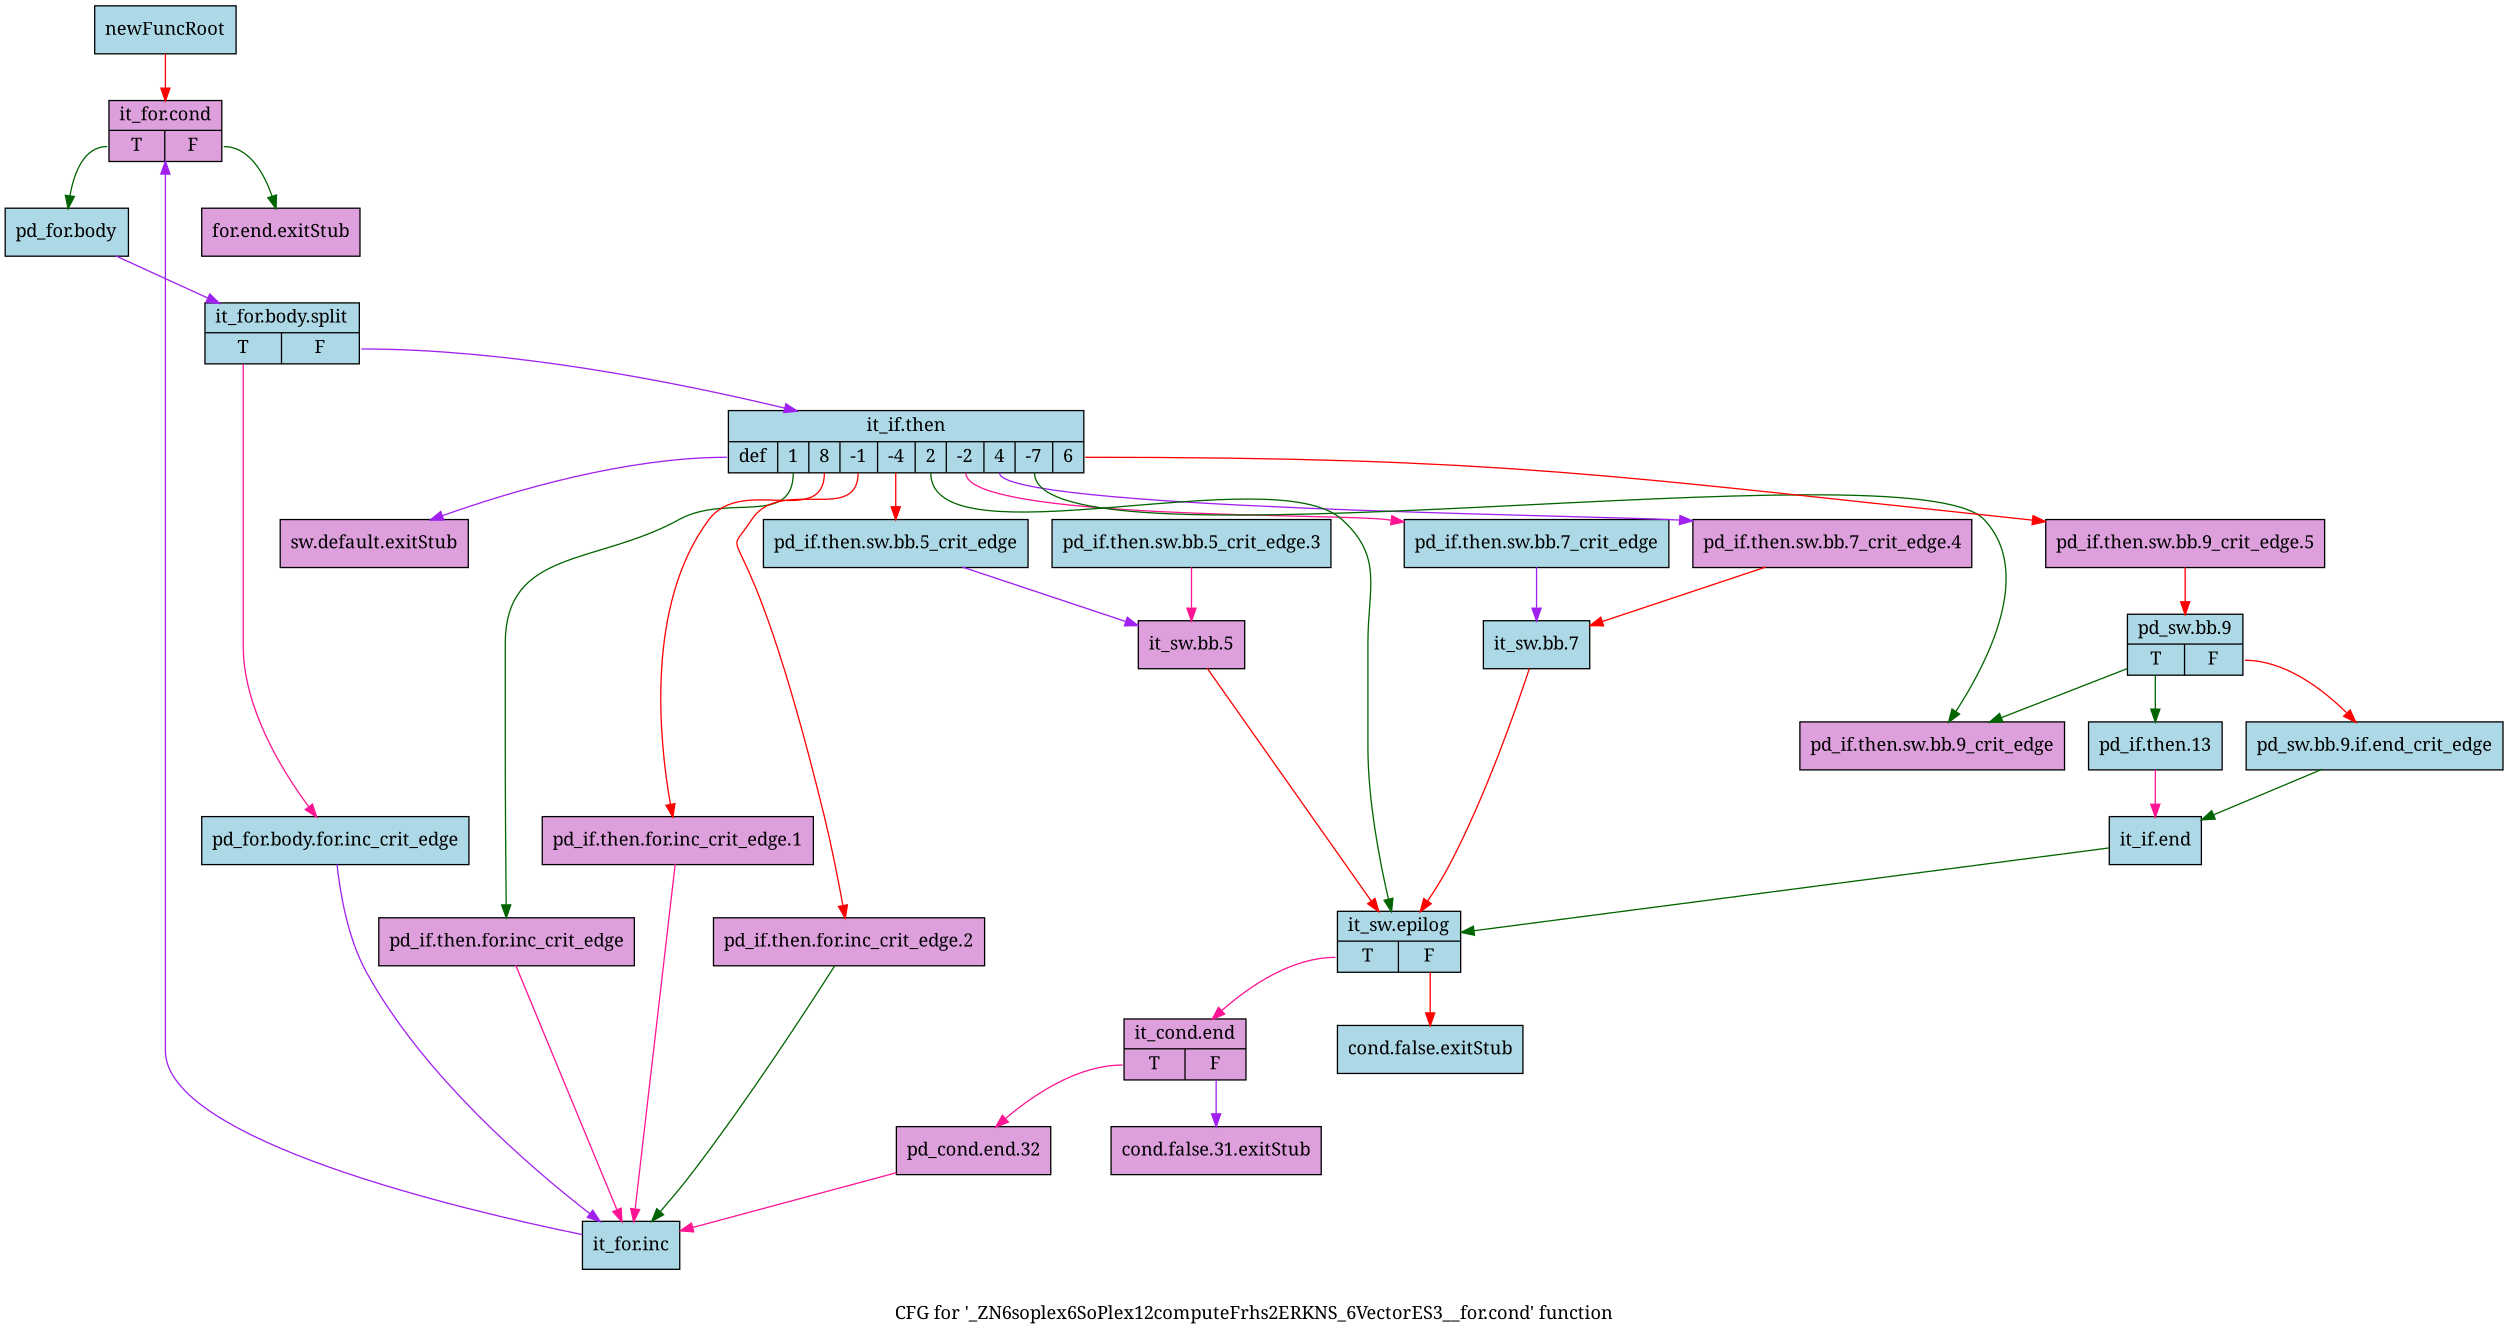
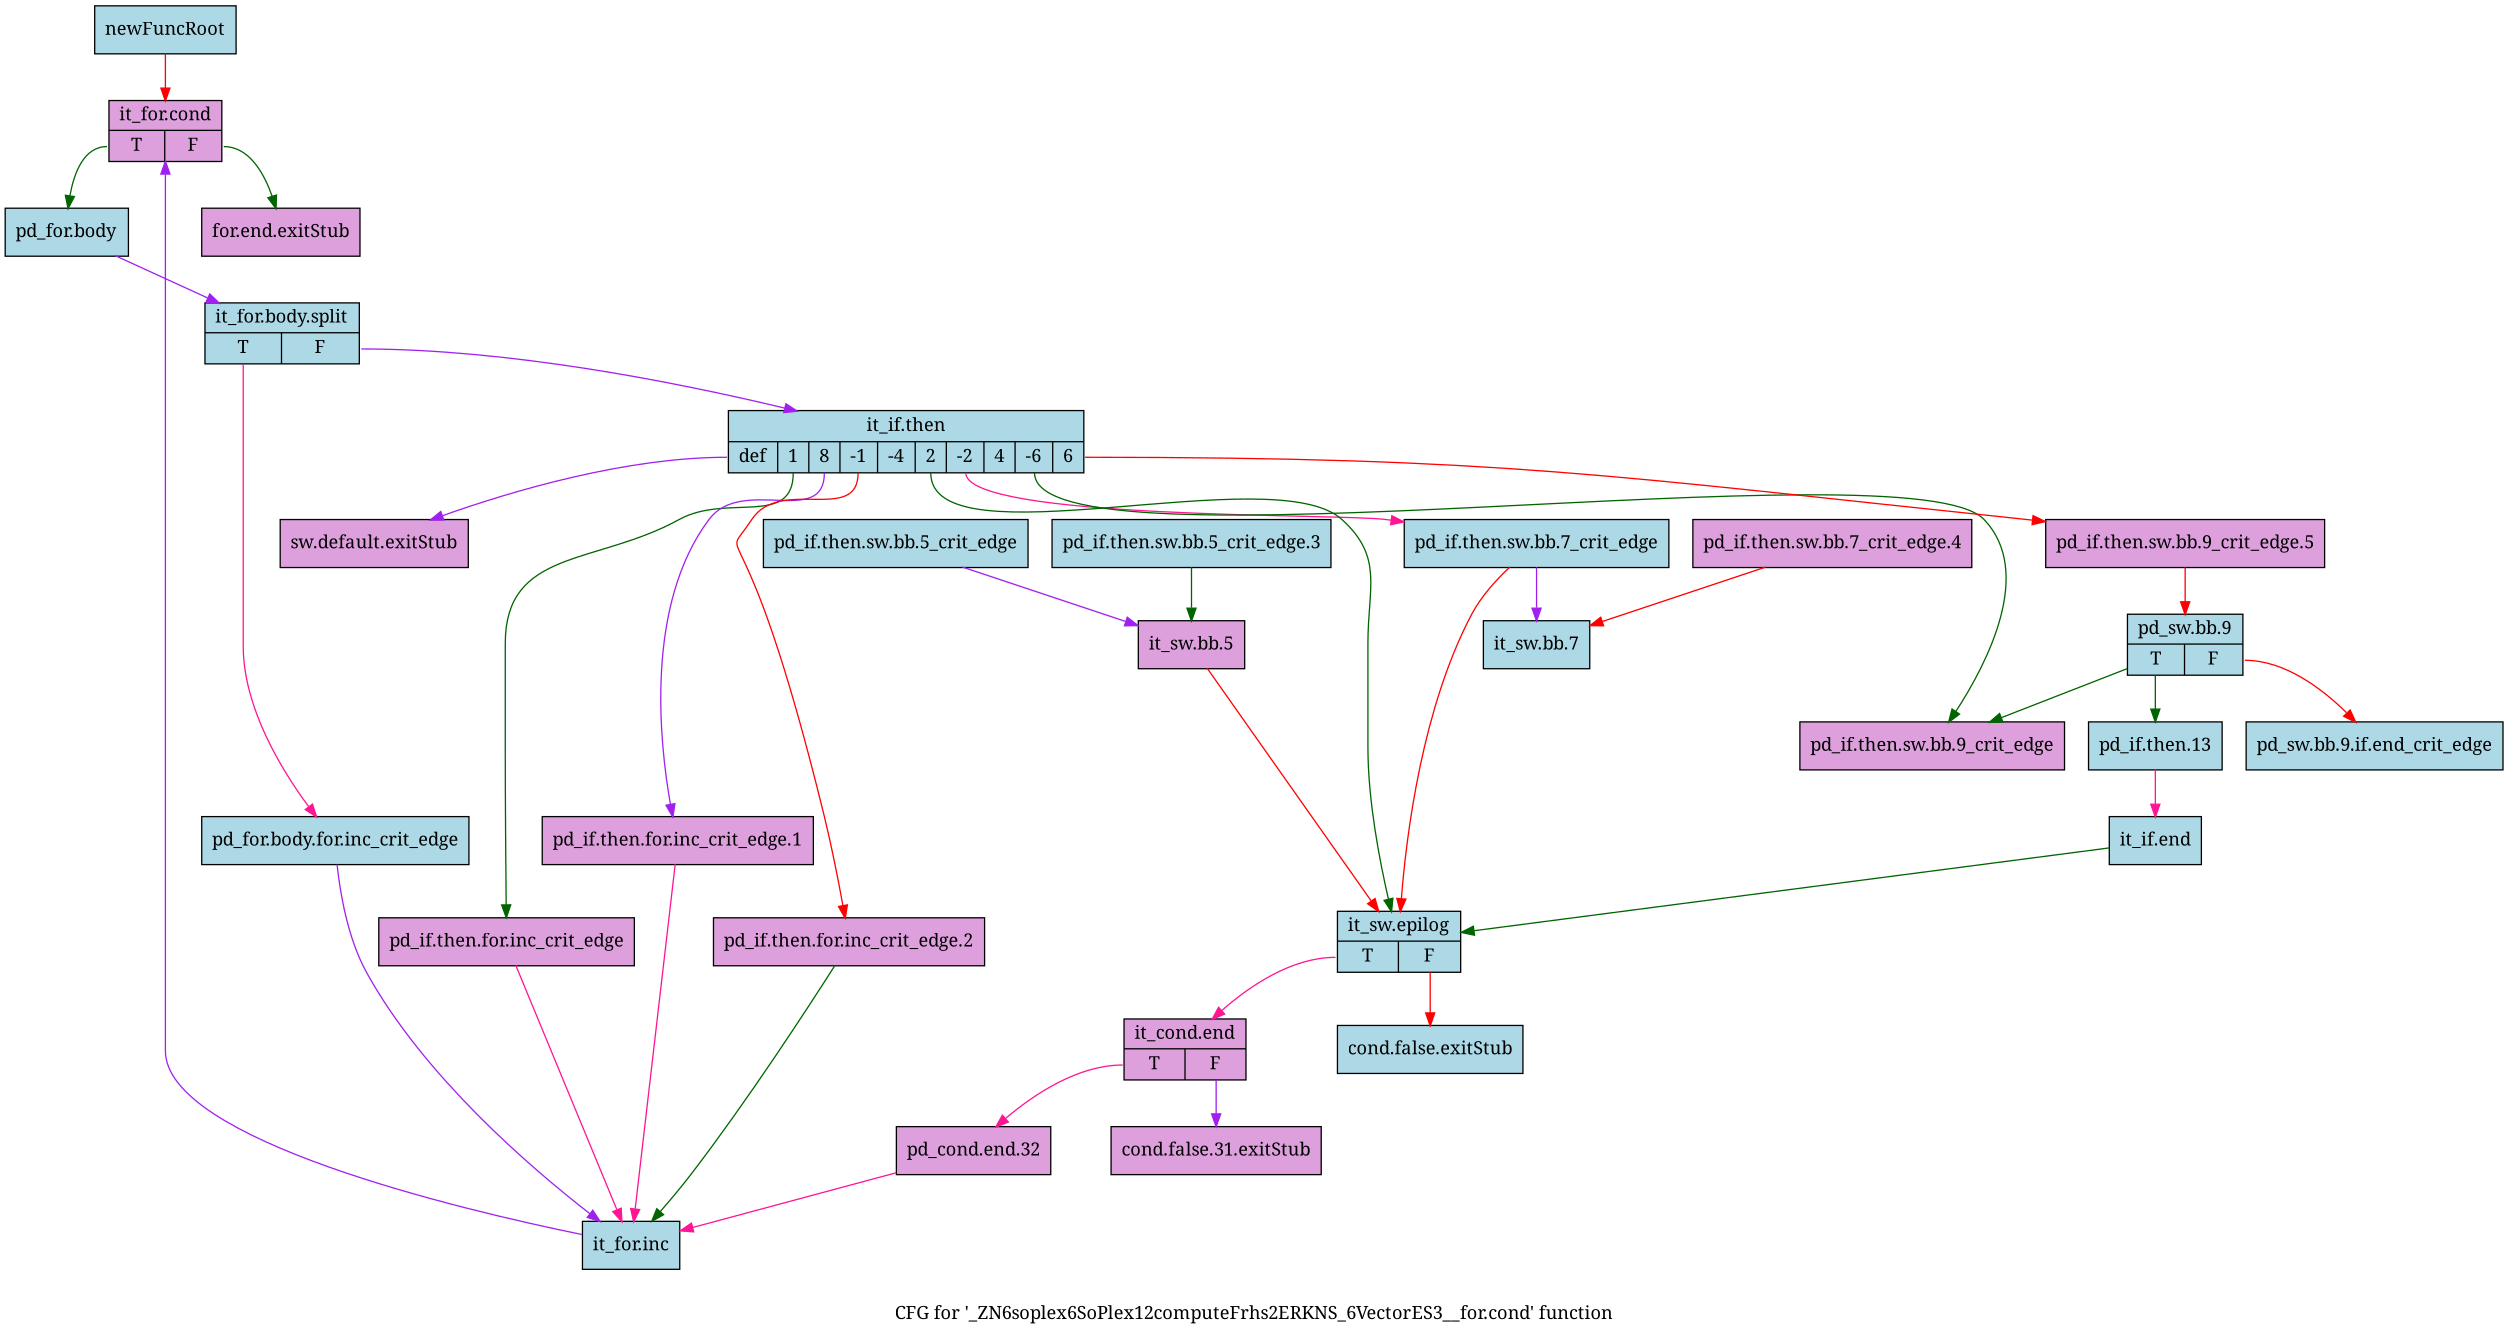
node "it_if.then": text "-7" -> "-6"
edge "it_if.then" -> "pd_if.then.sw.bb.5_crit_edge": removed
edge "it_if.then" -> "pd_if.then.sw.bb.7_crit_edge.4": removed
edge "pd_if.then.sw.bb.5_crit_edge.3" -> "it_sw.bb.5": color deeppink -> darkgreen
edge "it_if.then" -> "pd_if.then.for.inc_crit_edge.1": color red -> purple
edge "it_sw.bb.7" -> "it_sw.epilog": now "pd_if.then.sw.bb.7_crit_edge" -> "it_sw.epilog"
edge "pd_sw.bb.9.if.end_crit_edge" -> "it_if.end": removed
